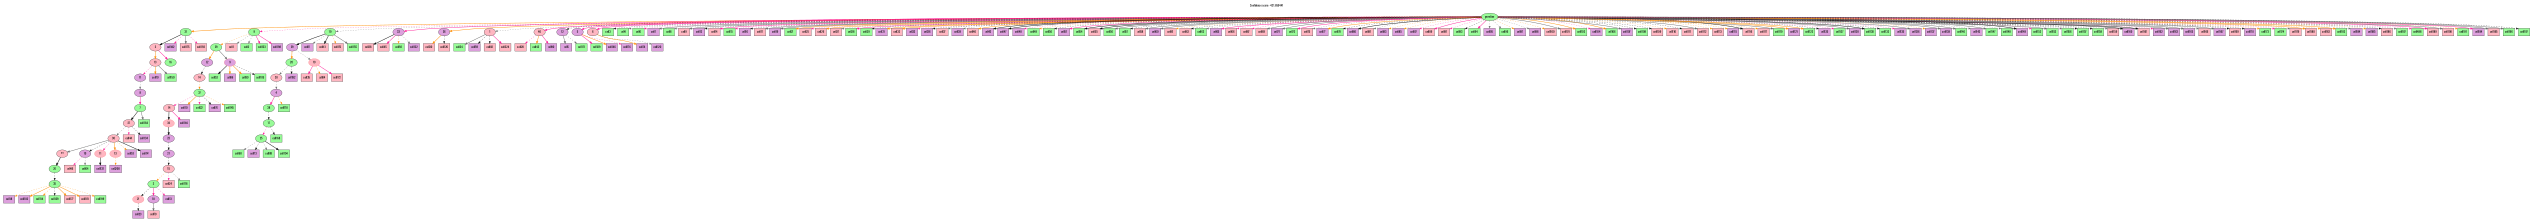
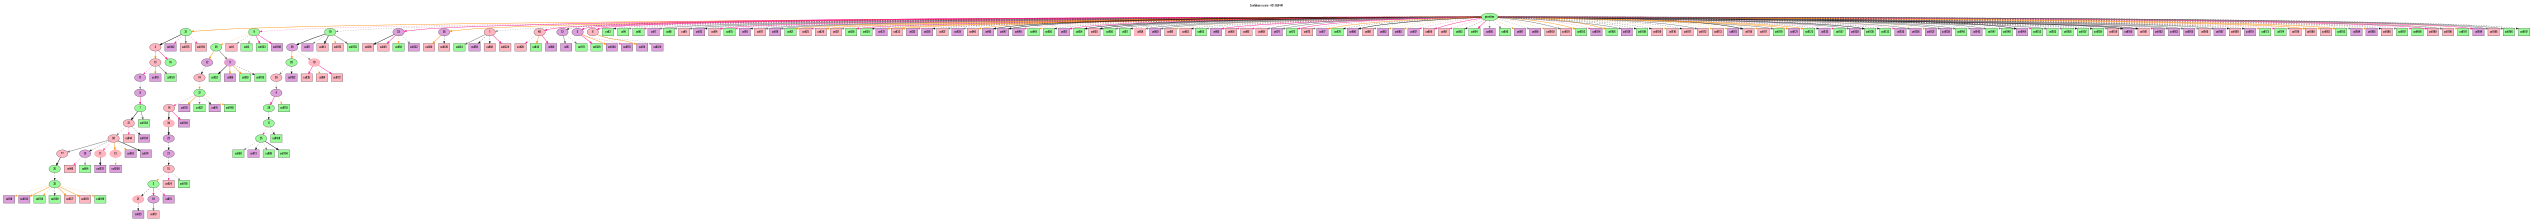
node "cell58": color black -> indianred1
